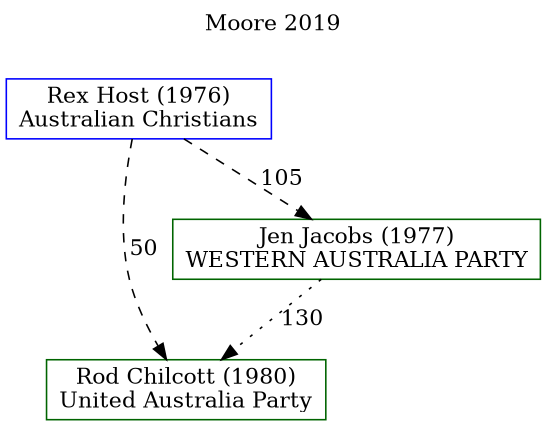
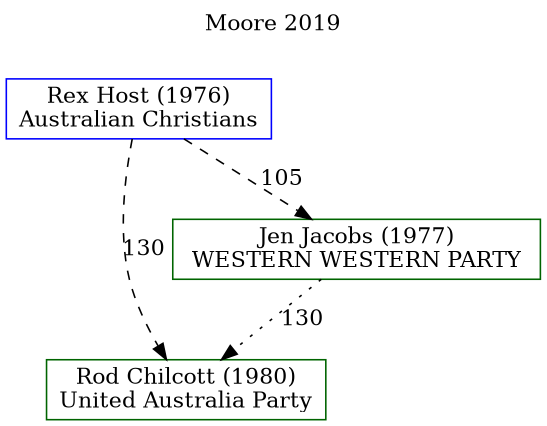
edge "Rex Host (1976) Australian Christians" -> "Rod Chilcott (1980) United Australia Party": label "50" -> "130"
node "Jen Jacobs (1977) WESTERN AUSTRALIA PARTY": label "Jen Jacobs (1977) WESTERN AUSTRALIA PARTY" -> "Jen Jacobs (1977) WESTERN WESTERN PARTY"
